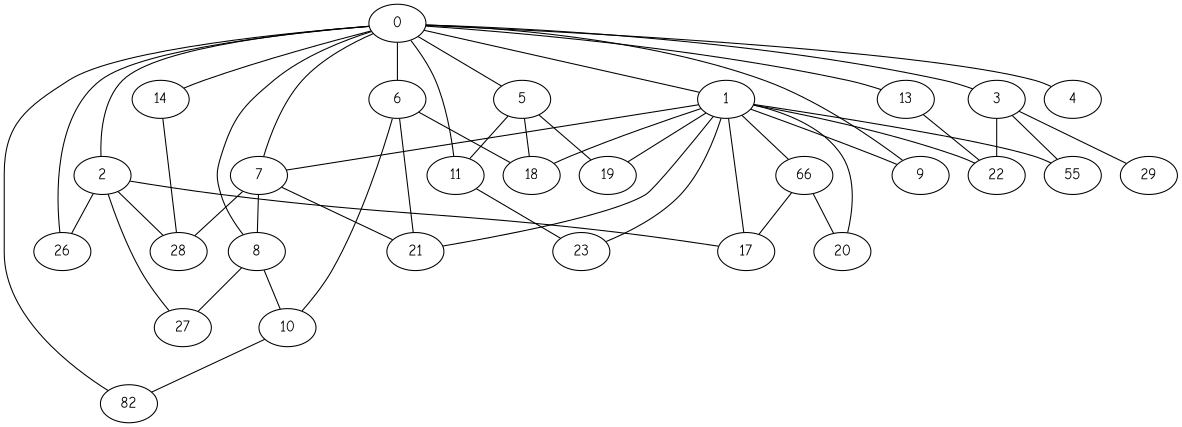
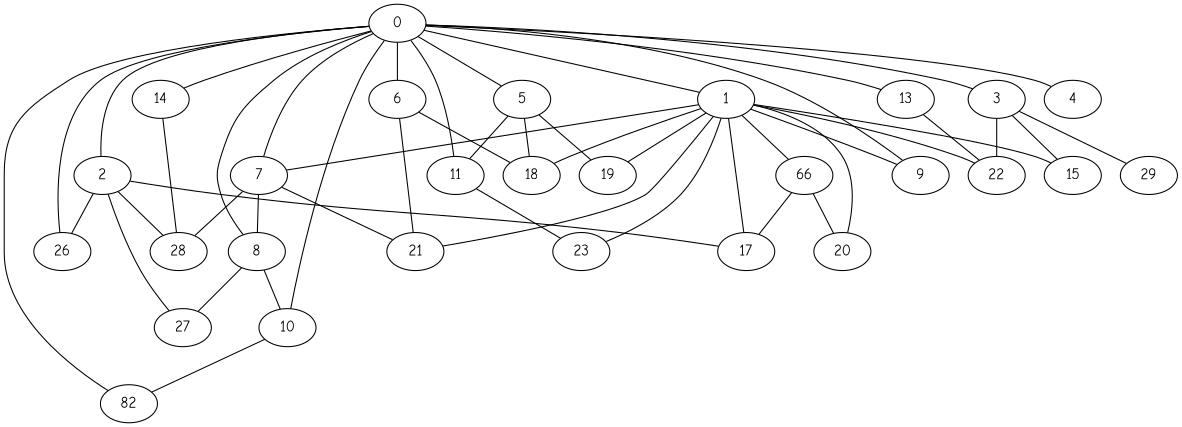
node "55": label "55" -> "15"
edge "6" -- "10": now "0" -- "10"
